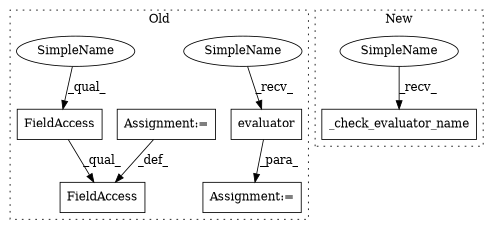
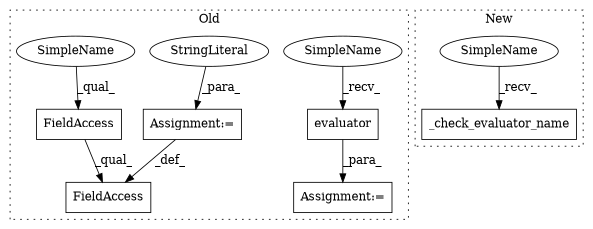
node "StringLiteral": added
